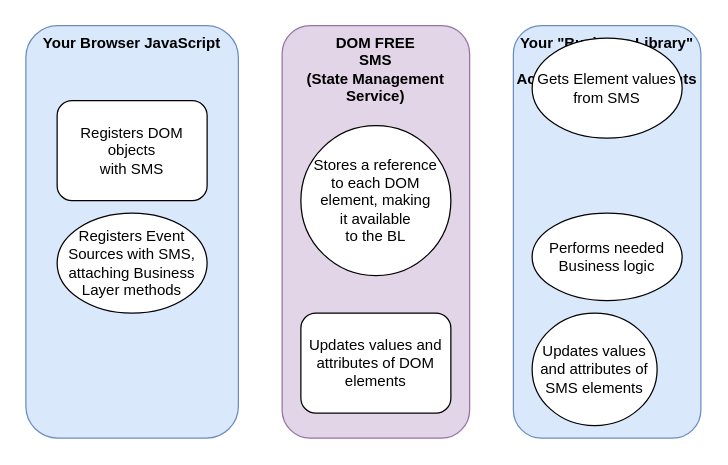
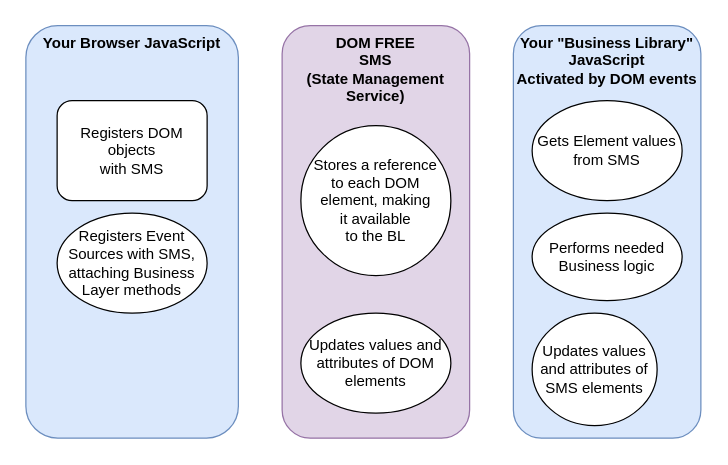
node "Gets Element values from SMS": moved (607, 88) -> (607, 151)
node "Updates values and attributes of DOM elements": shape rounded rectangle -> ellipse
